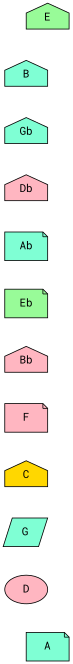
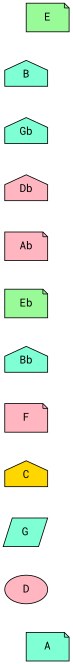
node "E": shape house -> note
node "Ab": fillcolor aquamarine -> lightpink
node "Bb": fillcolor lightpink -> aquamarine
